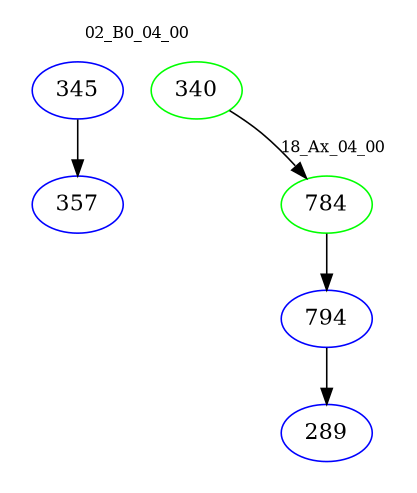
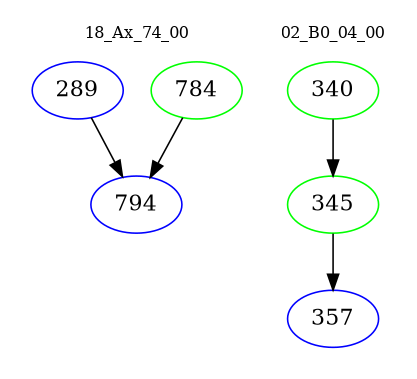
node "345": color blue -> green
cluster "18_Ax_04_00": label "18_Ax_04_00" -> "18_Ax_74_00"
edge "340" -> "784": now "340" -> "345"
edge "794" -> "289": reversed
